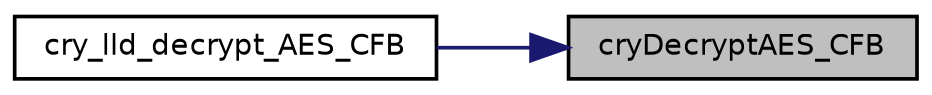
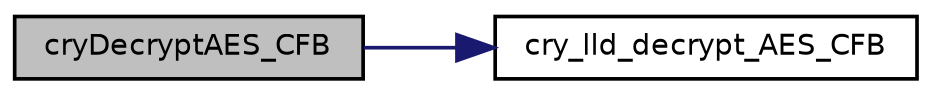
edge "cry_lld_decrypt_AES_CFB" -> "cryDecryptAES_CFB": reversed
